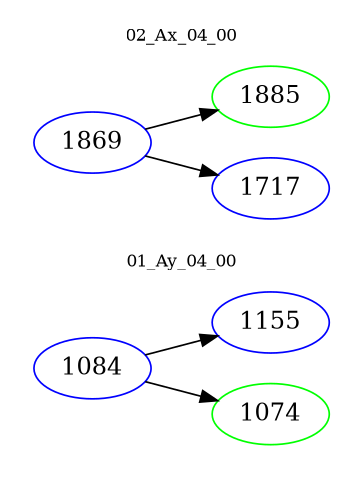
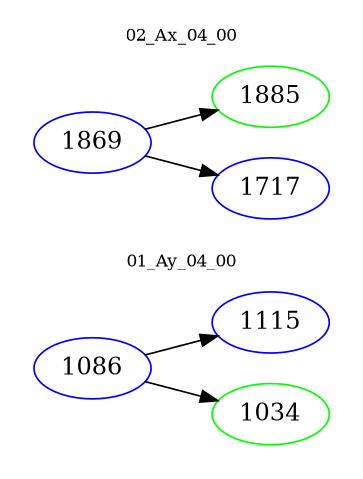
node "1155": label "1155" -> "1115"
node "1084": label "1084" -> "1086"
node "1074": label "1074" -> "1034"
